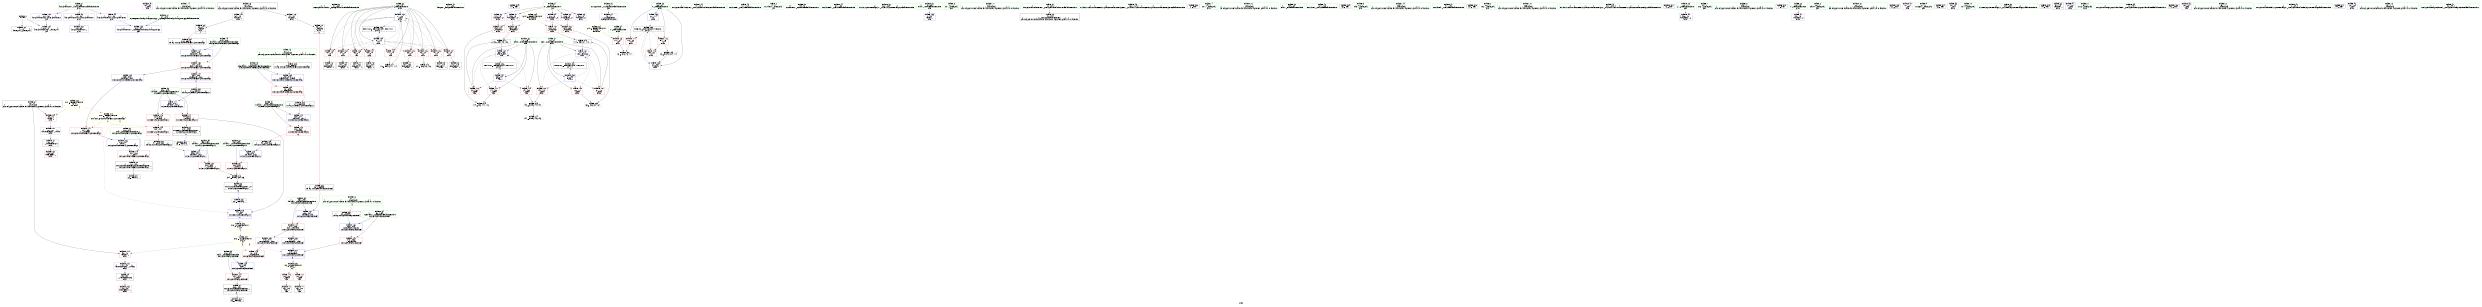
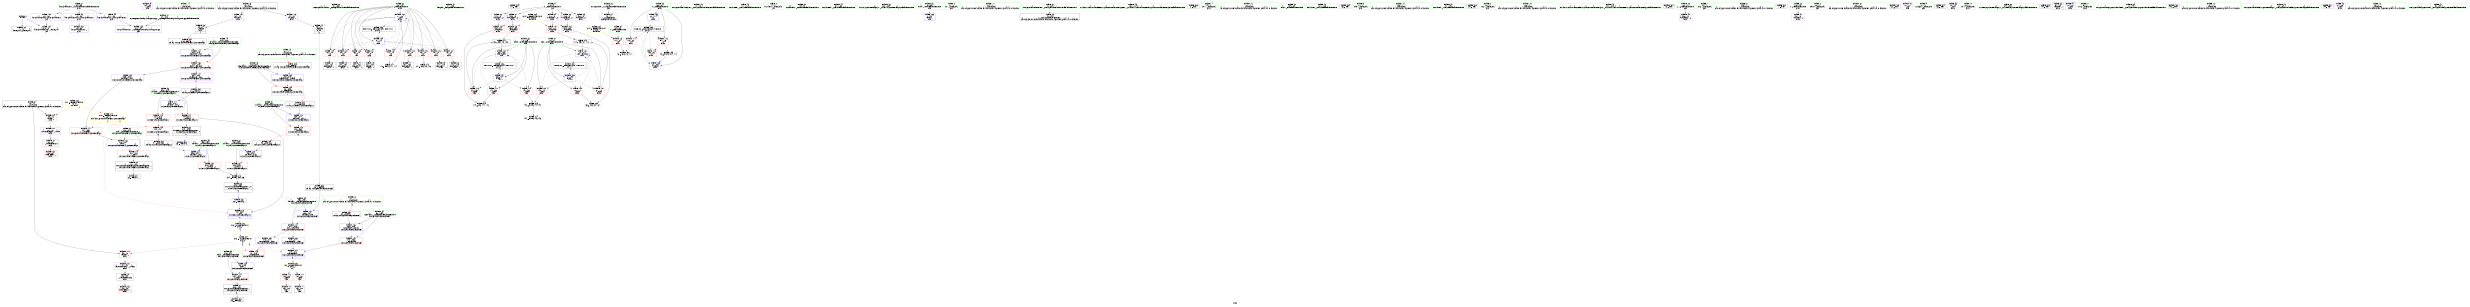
node "NodeID: 95": removed
